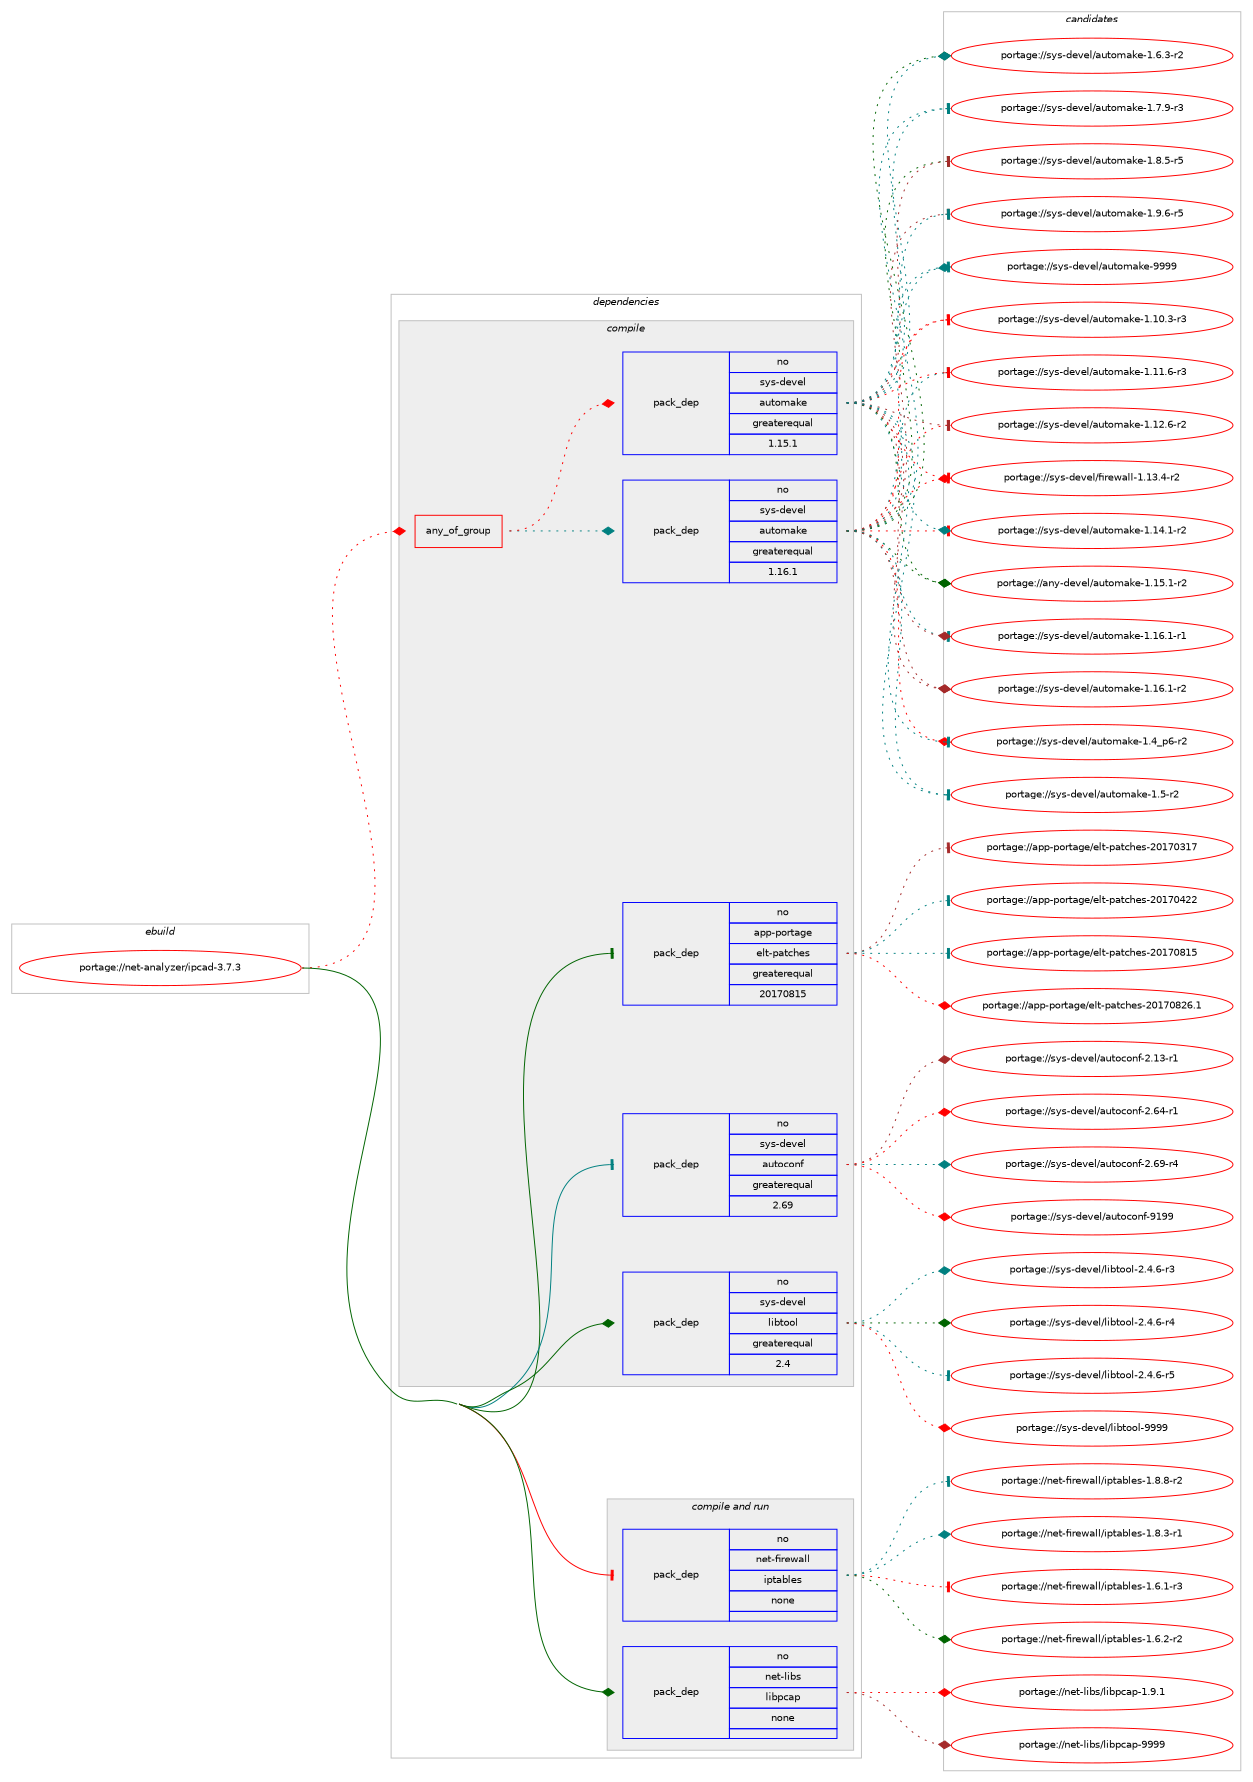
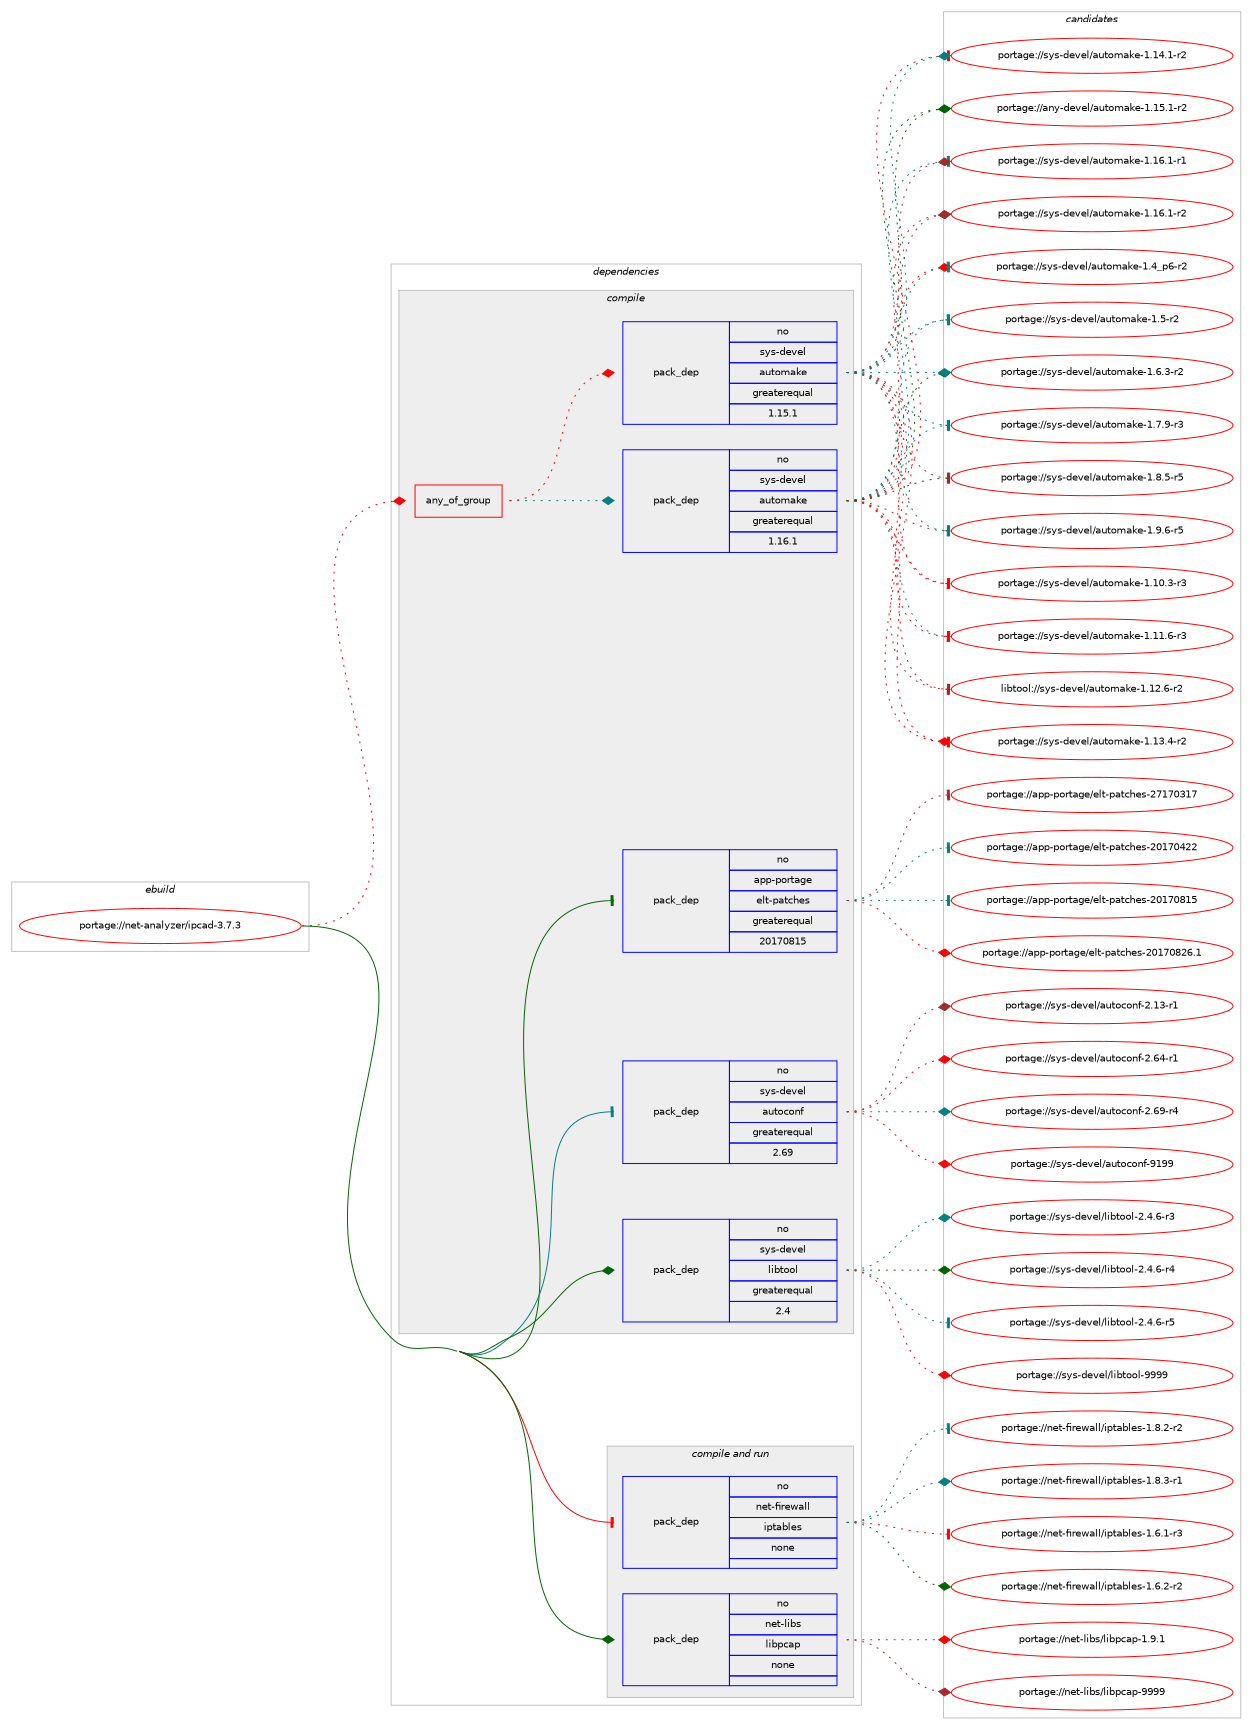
node "portage://sys-devel/automake-9999": removed
node "portage://sys-devel/automake-1.12.6-r2": label "portage://sys-devel/automake-1.12.6-r2" -> "libtool://sys-devel/automake-1.12.6-r2"
node "portage://sys-devel/firewall-1.13.4-r2": label "portage://sys-devel/firewall-1.13.4-r2" -> "portage://sys-devel/automake-1.13.4-r2"
node "portage://app-portage/elt-patches-20170317": label "portage://app-portage/elt-patches-20170317" -> "portage://app-portage/elt-patches-27170317"
node "portage://net-firewall/iptables-1.8.8-r2": label "portage://net-firewall/iptables-1.8.8-r2" -> "portage://net-firewall/iptables-1.8.2-r2"
